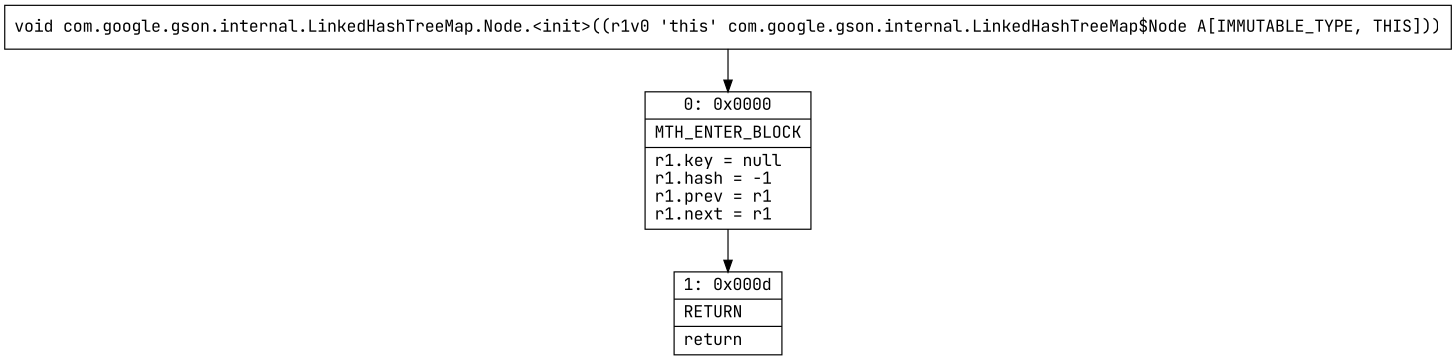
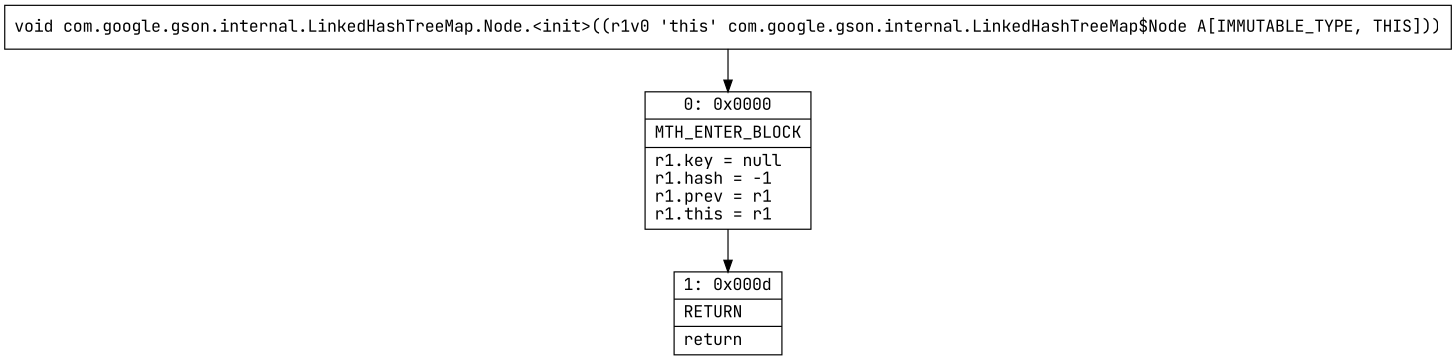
node "0: 0x0000": text "r1.next = r1" -> "r1.this = r1"
